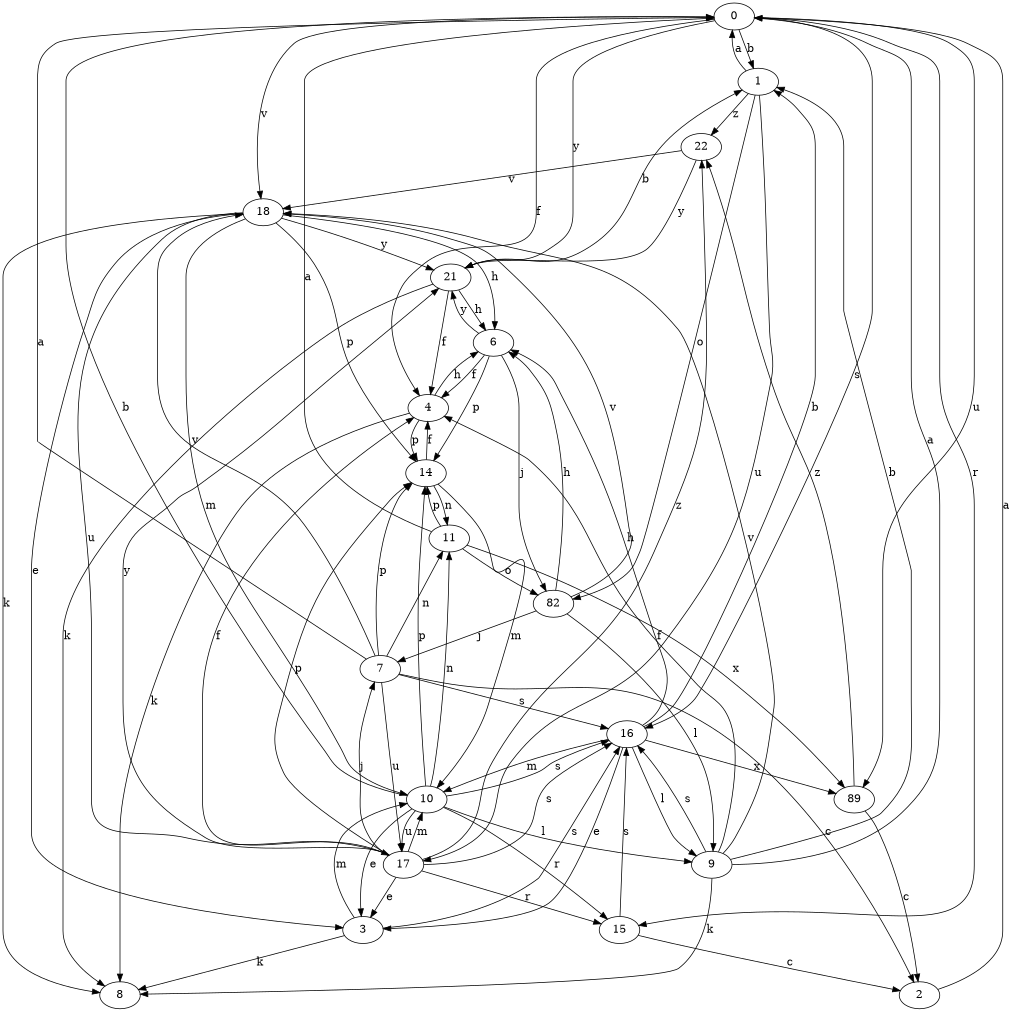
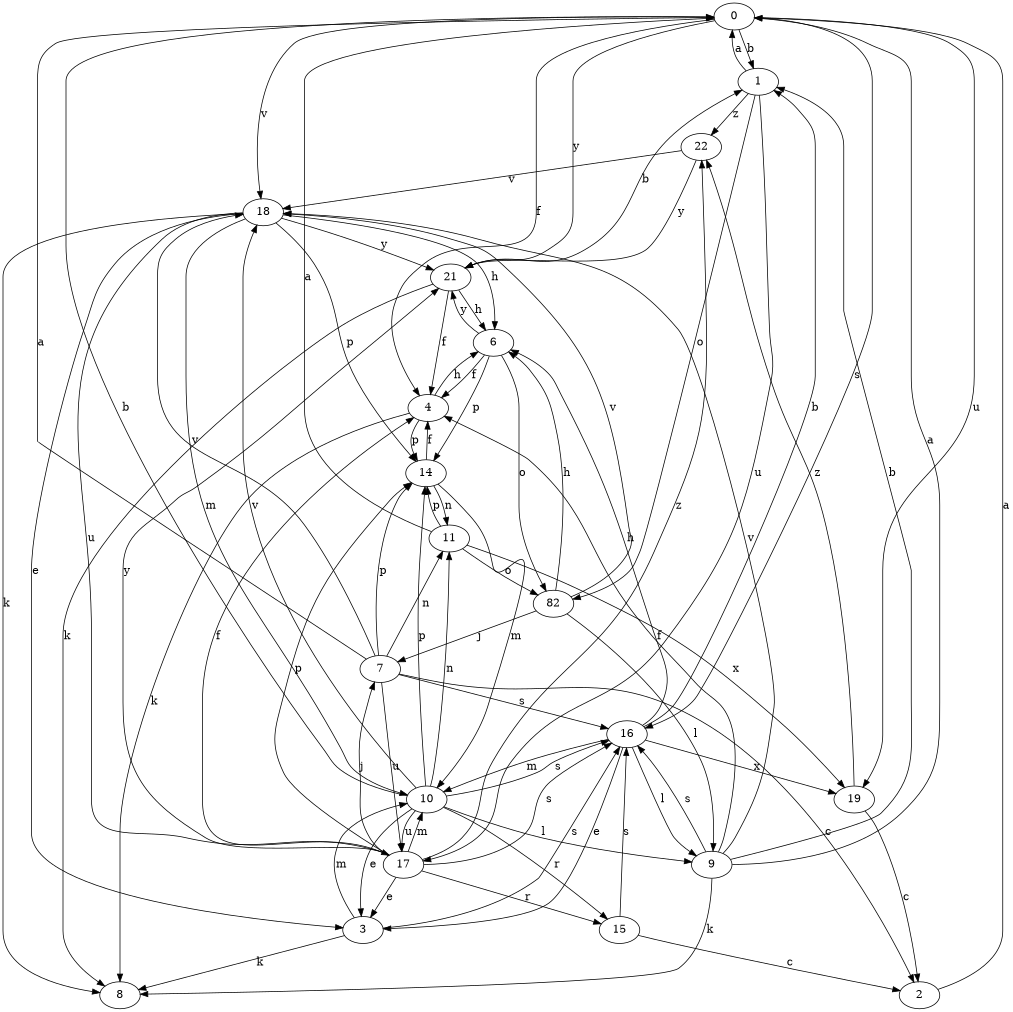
edge "6" -> "82": label "j" -> "o"
edge "10" -> "18": added, label "v"
edge "0" -> "15": removed, label "r"
node "89": label "89" -> "19"
